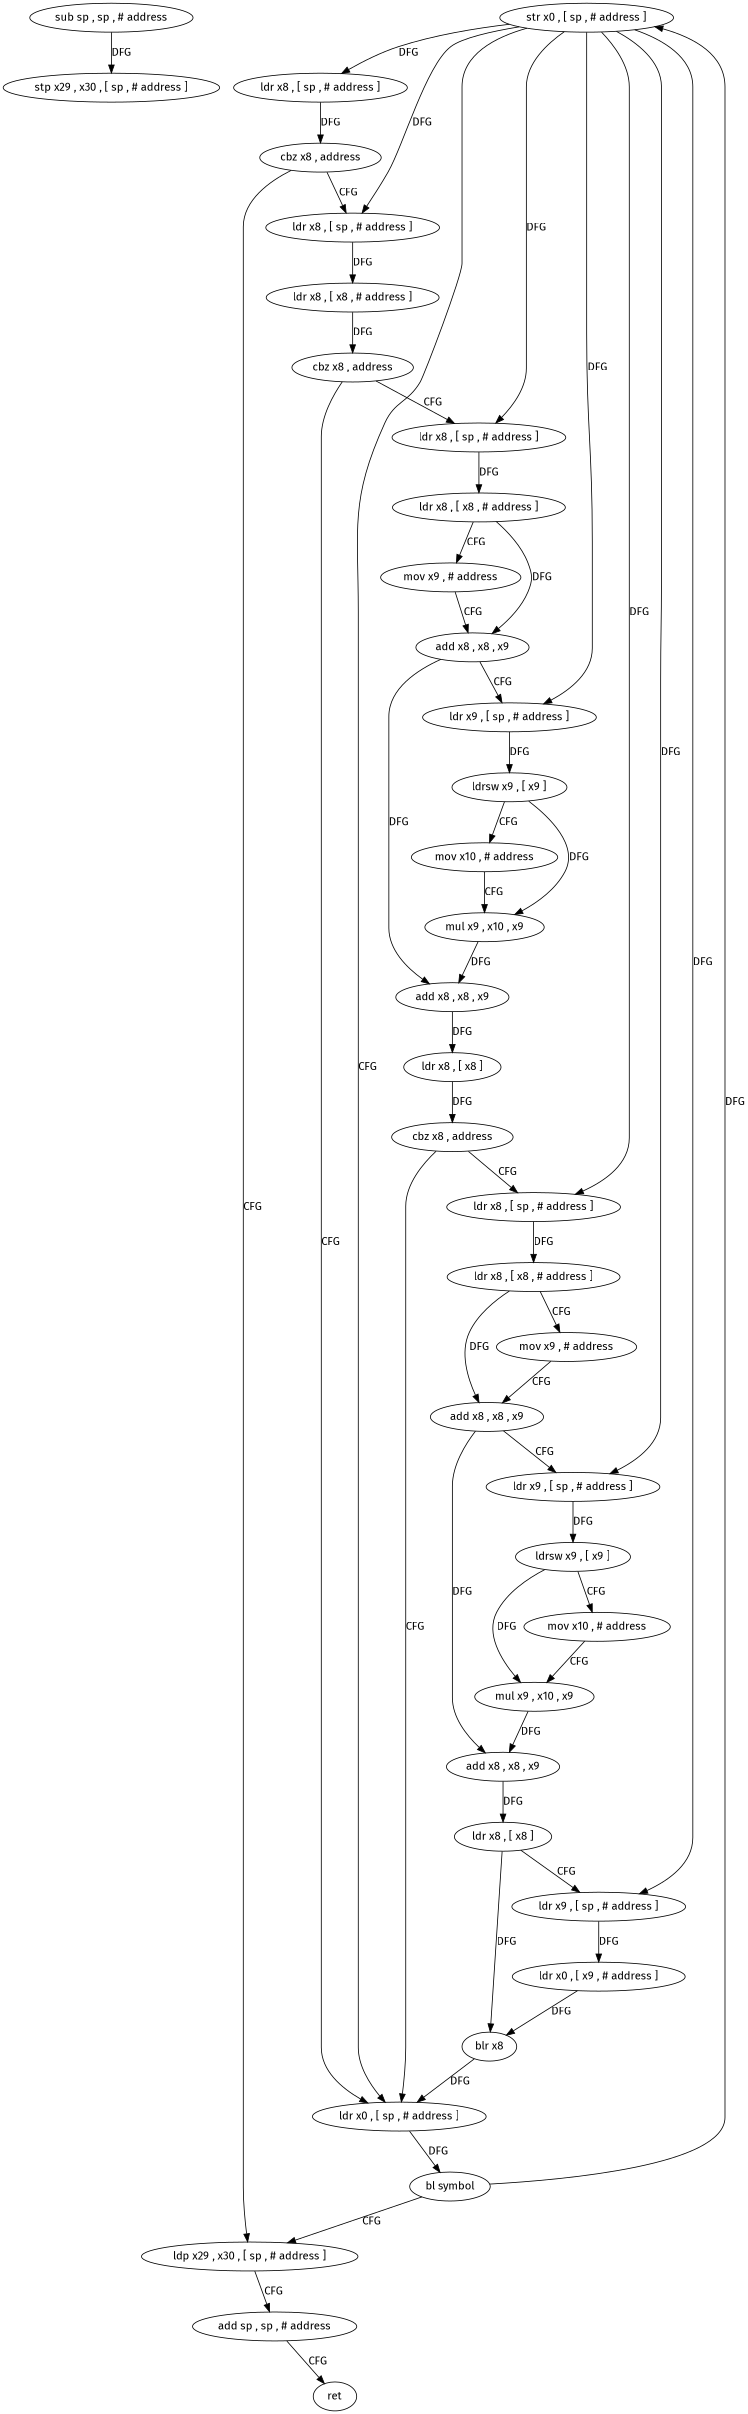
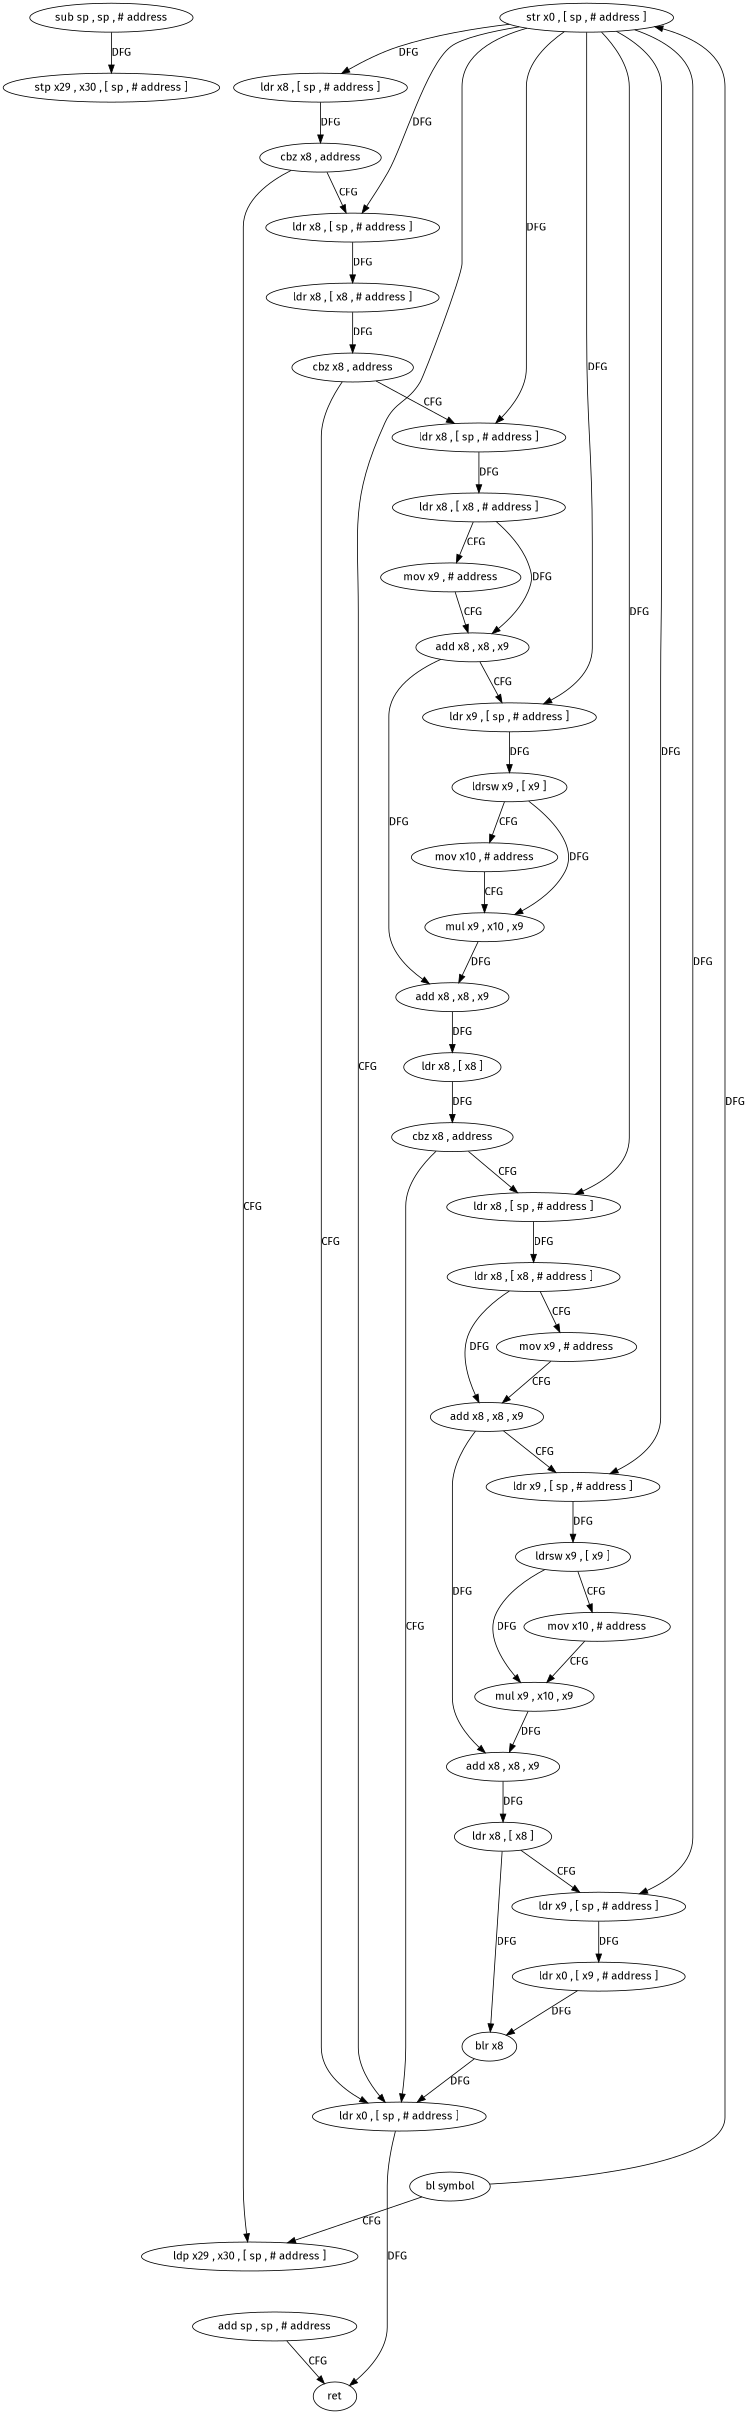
edge "ldr x0 , [ sp , # address ]" -> "bl symbol": now "ldr x0 , [ sp , # address ]" -> "ret"
edge "ldp x29 , x30 , [ sp , # address ]" -> "add sp , sp , # address": removed, label "CFG"
